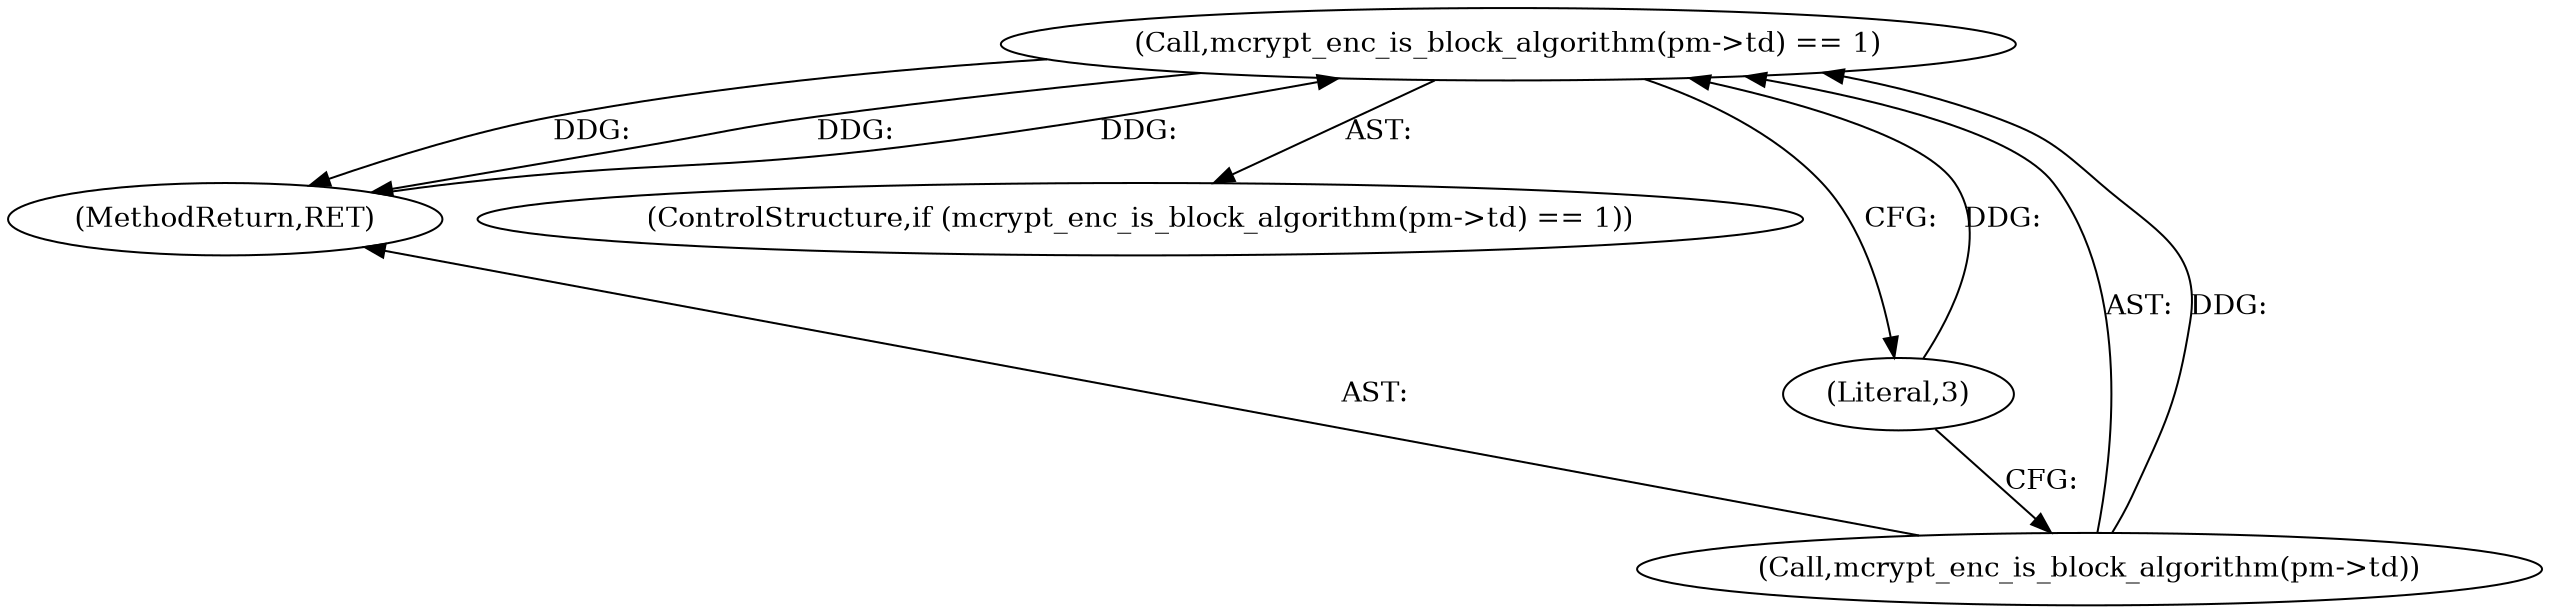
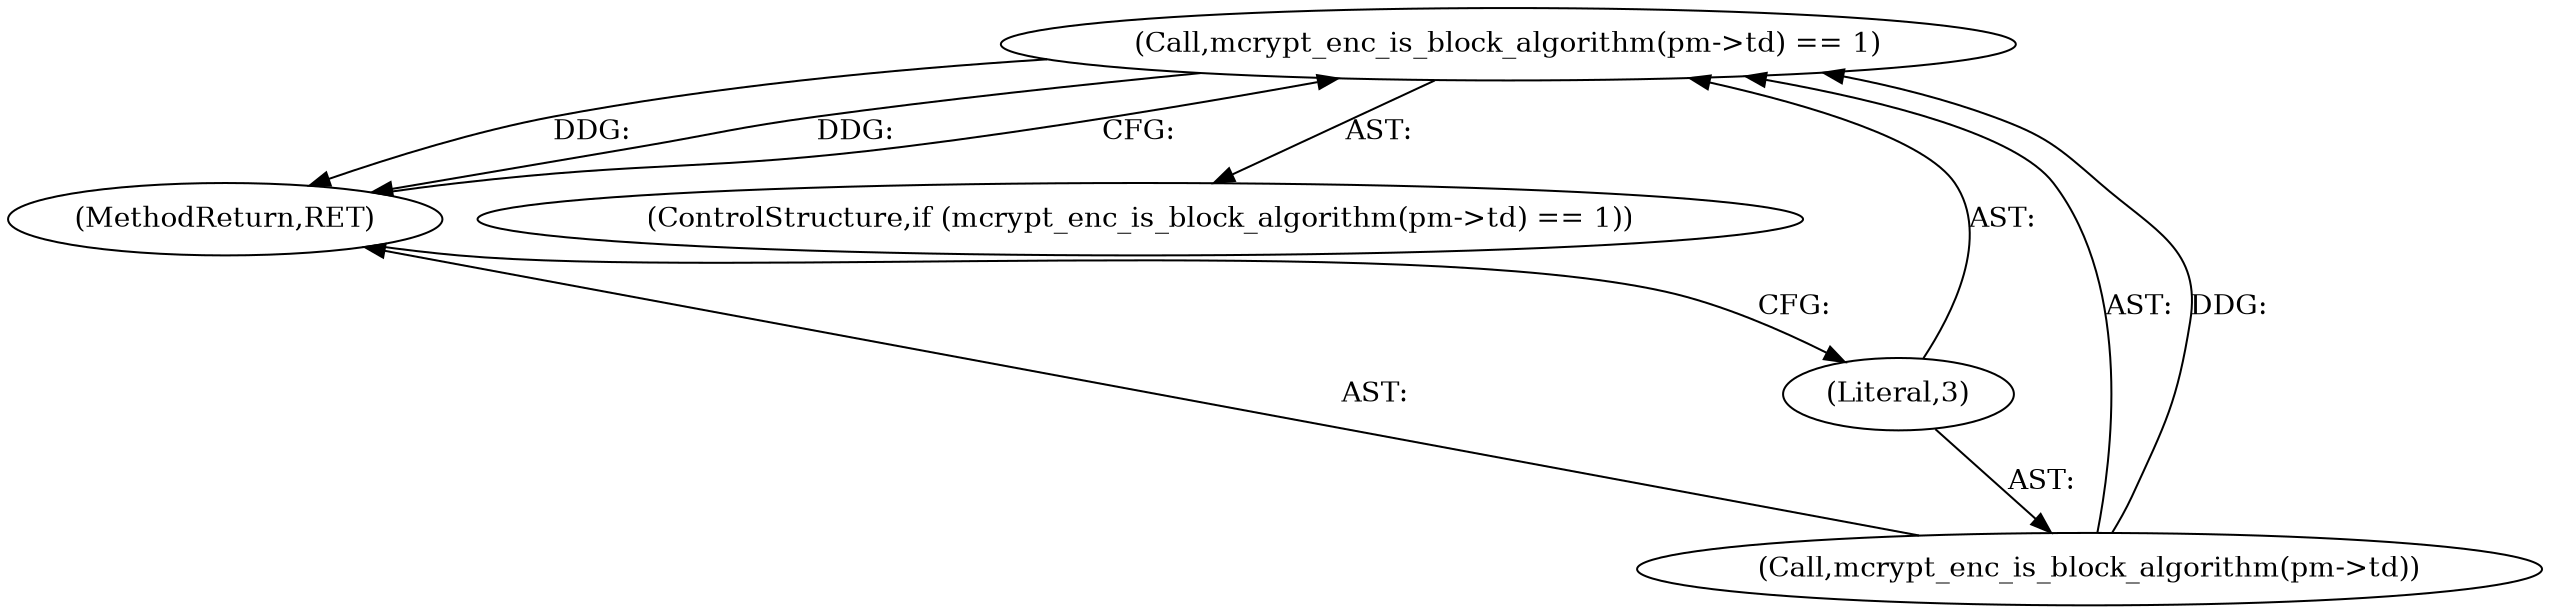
edge "(MethodReturn,RET)" -> "(Call,mcrypt_enc_is_block_algorithm(pm->td) == 1)": label "DDG: " -> "CFG: "
edge "(Call,mcrypt_enc_is_block_algorithm(pm->td) == 1)" -> "(Literal,3)": now "(MethodReturn,RET)" -> "(Literal,3)"
edge "(Literal,3)" -> "(Call,mcrypt_enc_is_block_algorithm(pm->td) == 1)": label "DDG: " -> "AST: "
edge "(Literal,3)" -> "(Call,mcrypt_enc_is_block_algorithm(pm->td))": label "CFG: " -> "AST: "
